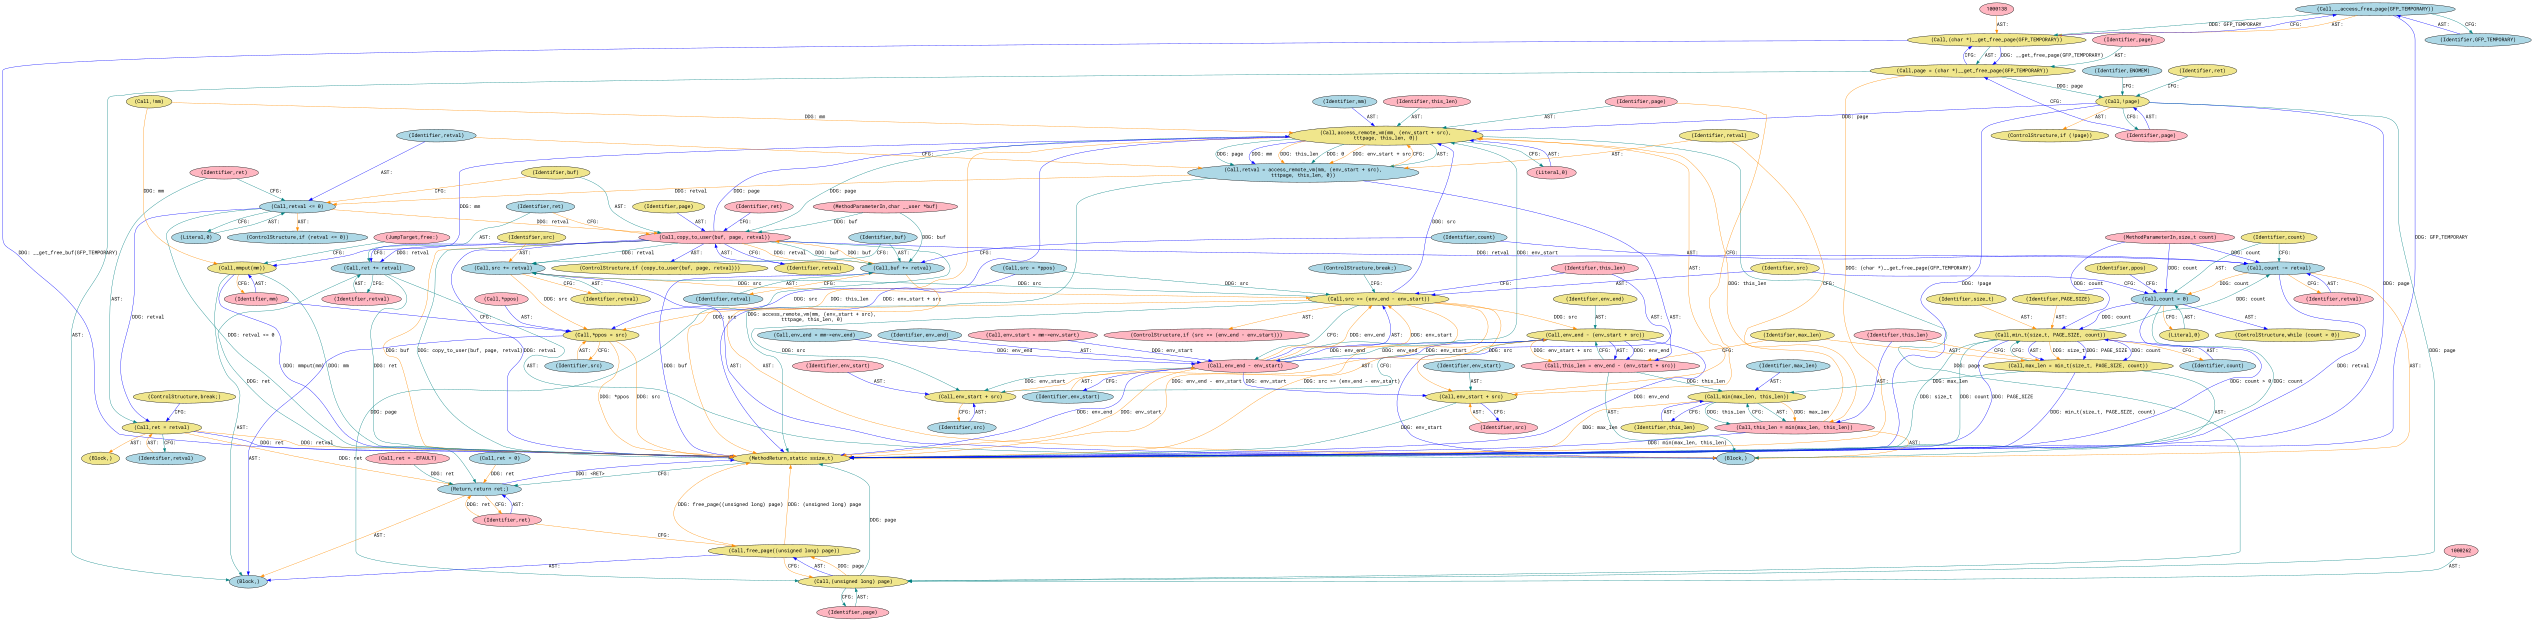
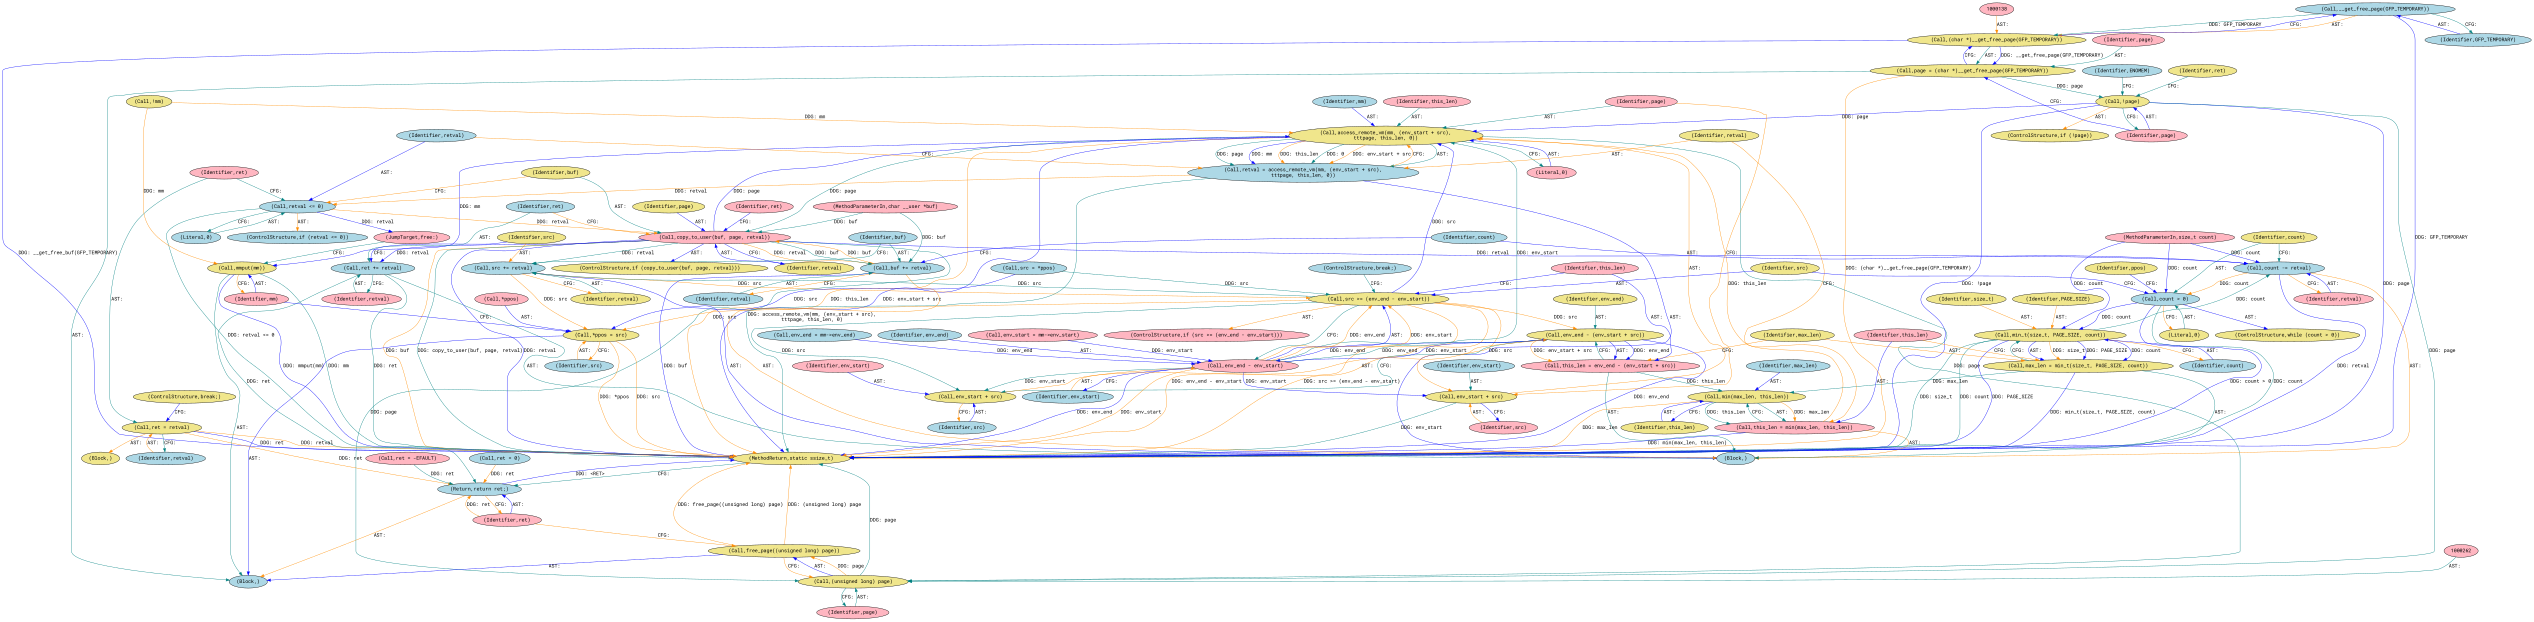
node "(Call,__access_free_page(GFP_TEMPORARY))": label "(Call,__access_free_page(GFP_TEMPORARY))" -> "(Call,__get_free_page(GFP_TEMPORARY))"
edge "(Call,retval <= 0)" -> "(Call,ret = retval)": now "(Call,retval <= 0)" -> "(JumpTarget,free:)"
